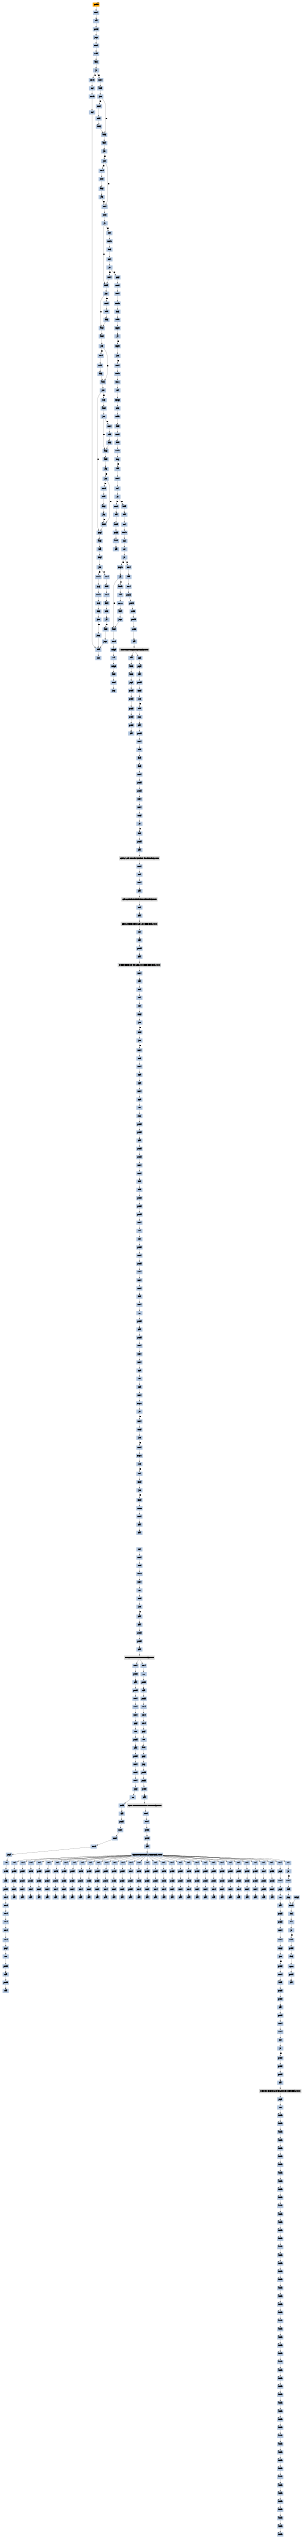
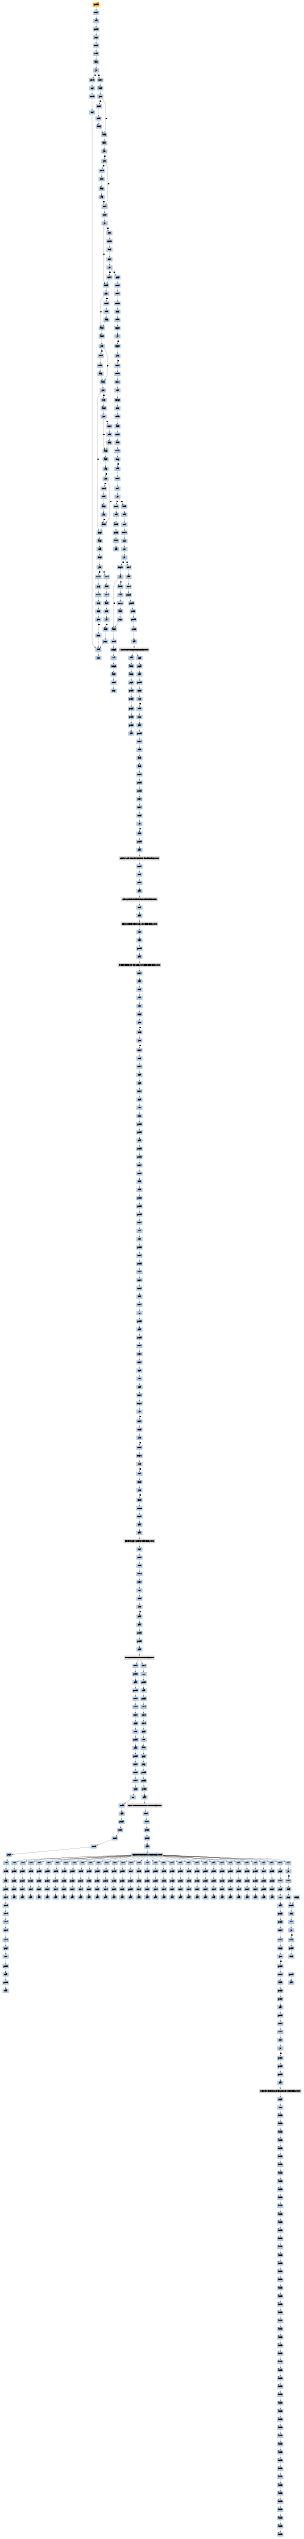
node "GETPROCESSHEAP-KERNEL32-DLL": added
node "repnz": removed
